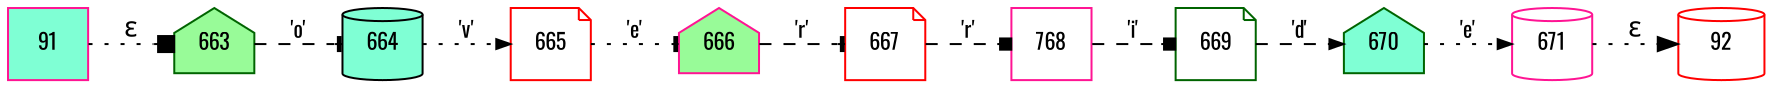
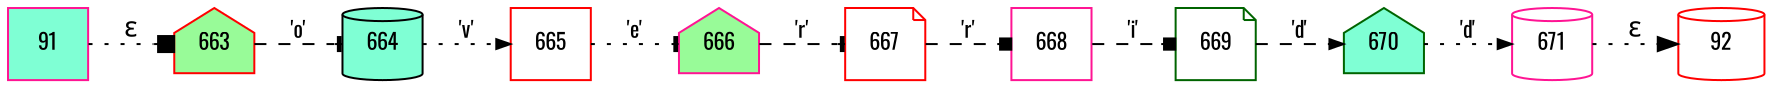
edge "670" -> "671": label "'e'" -> "'d'"
node "663": color darkgreen -> red
node "665": shape note -> box
node "768": label "768" -> "668"
